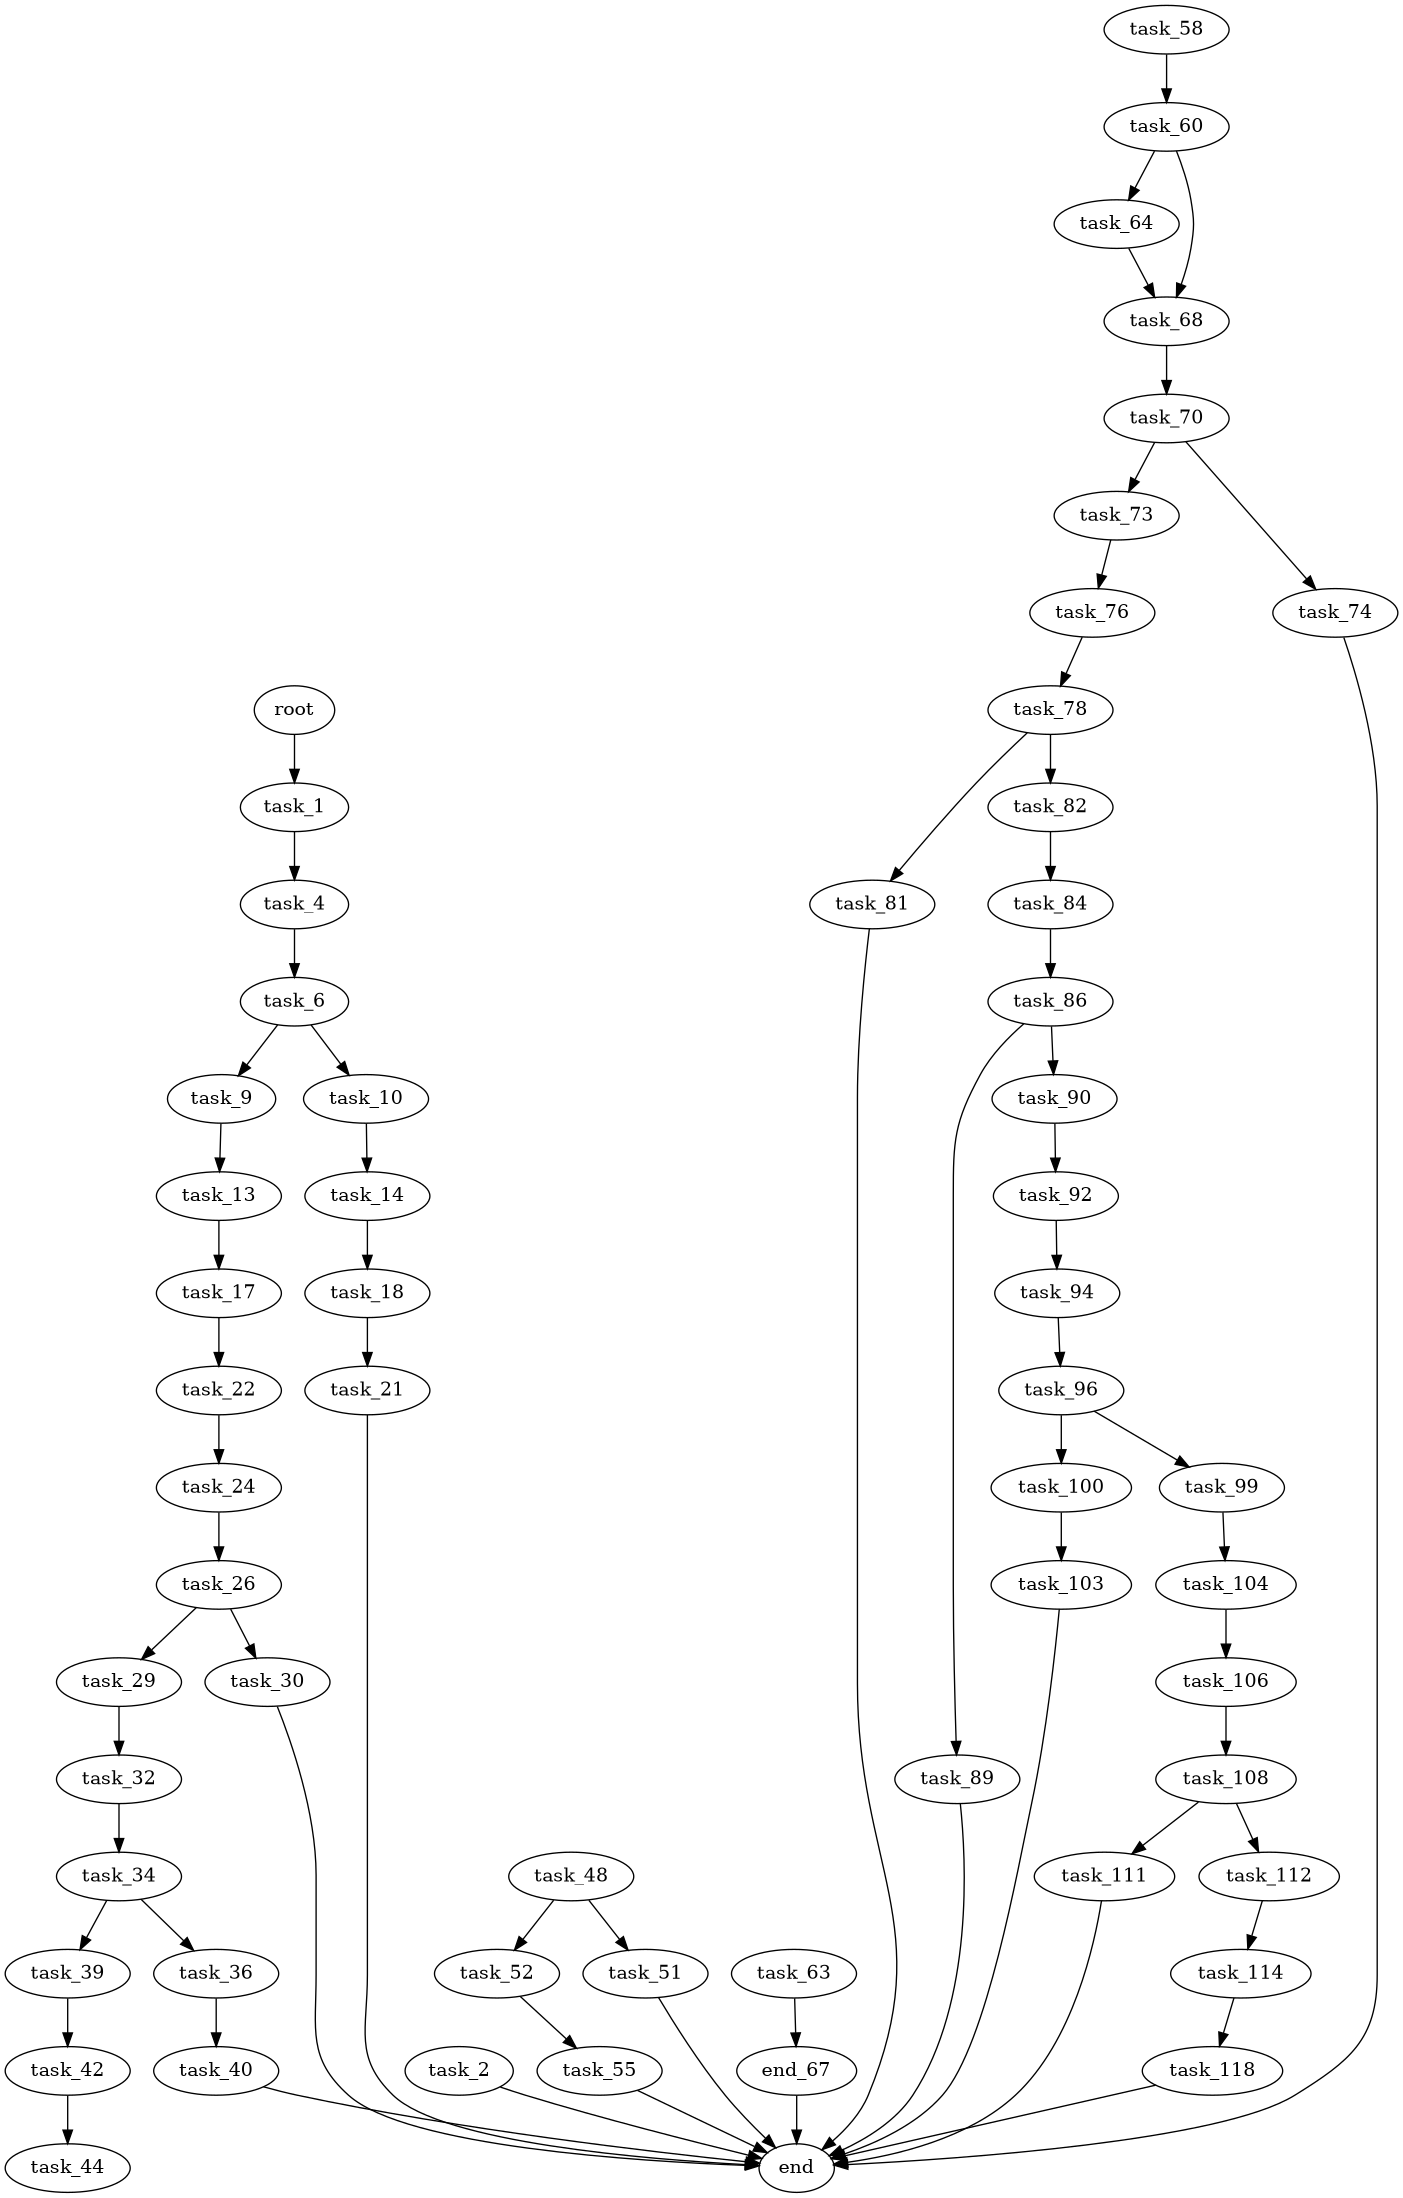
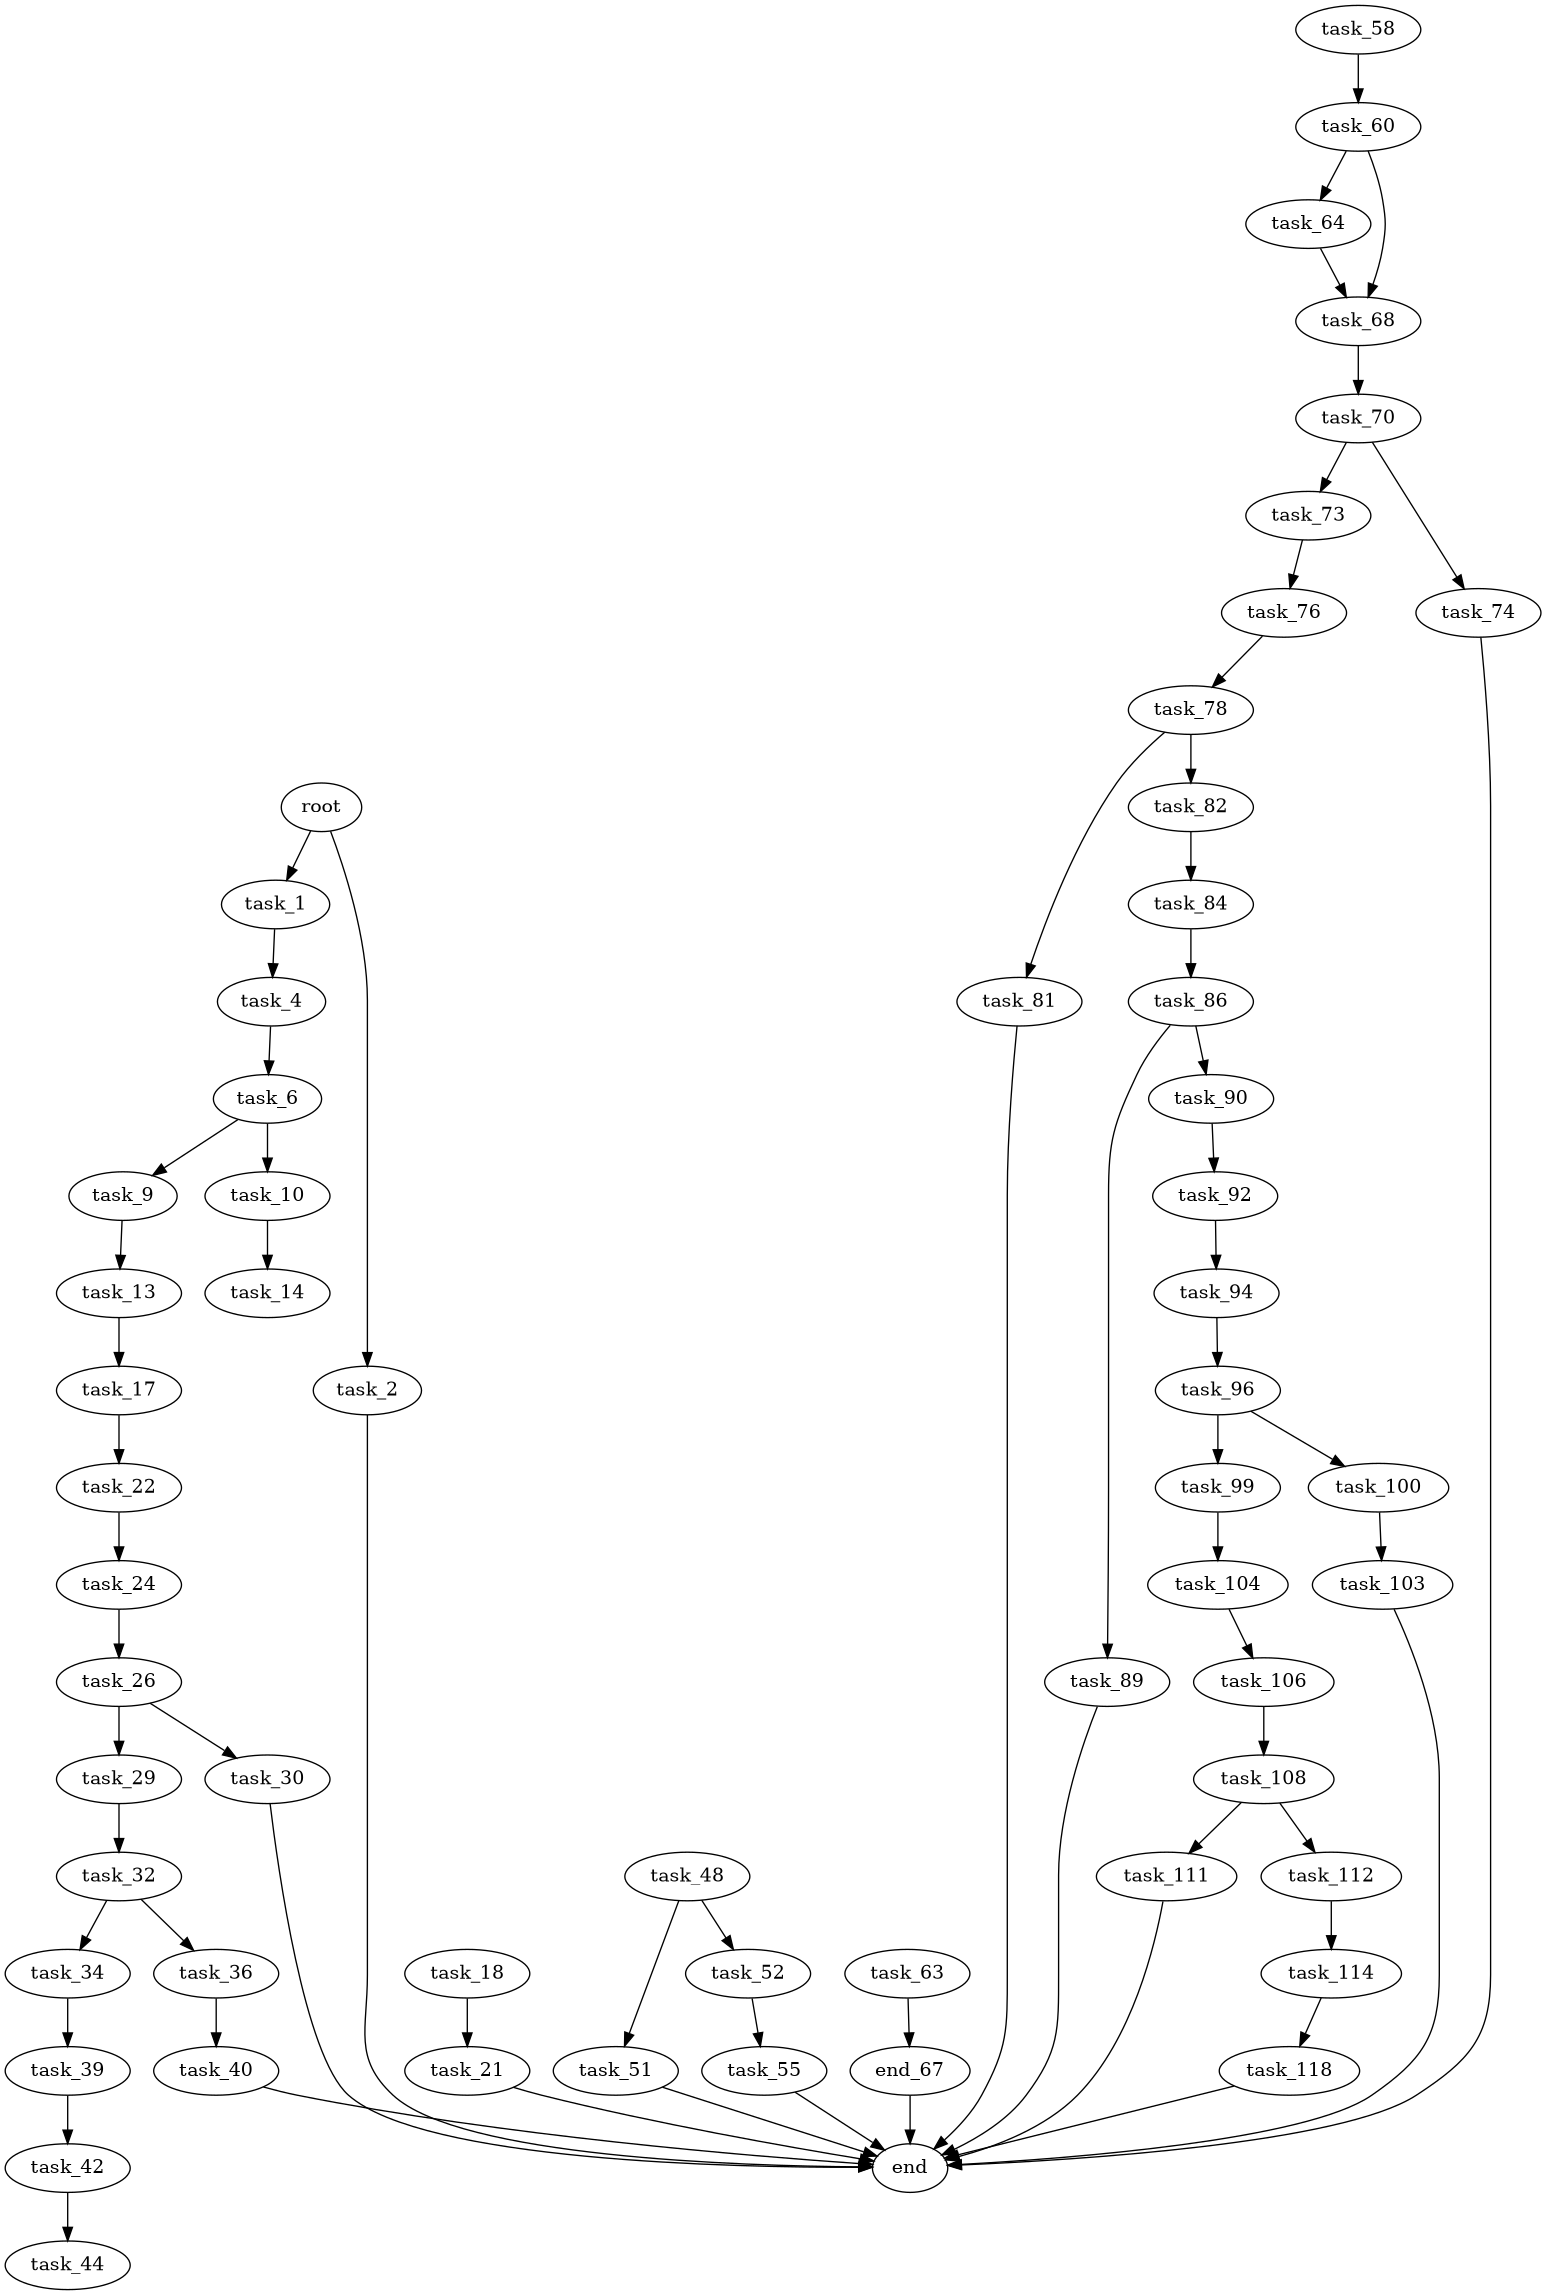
edge "root" -> "task_2": added
edge "task_14" -> "task_18": removed
edge "task_34" -> "task_36": now "task_32" -> "task_36"
